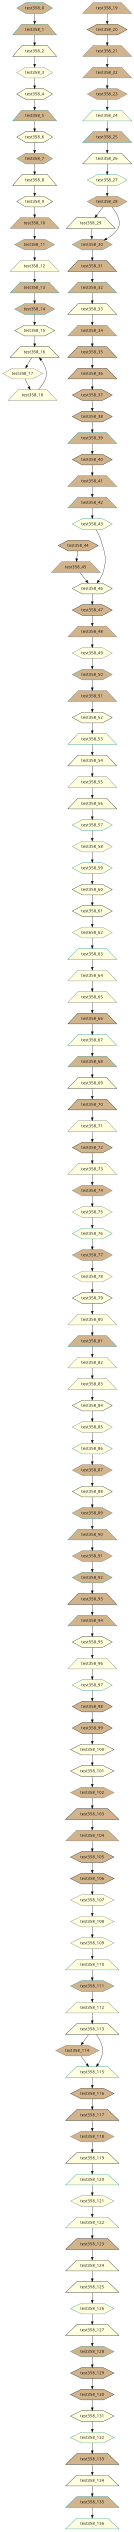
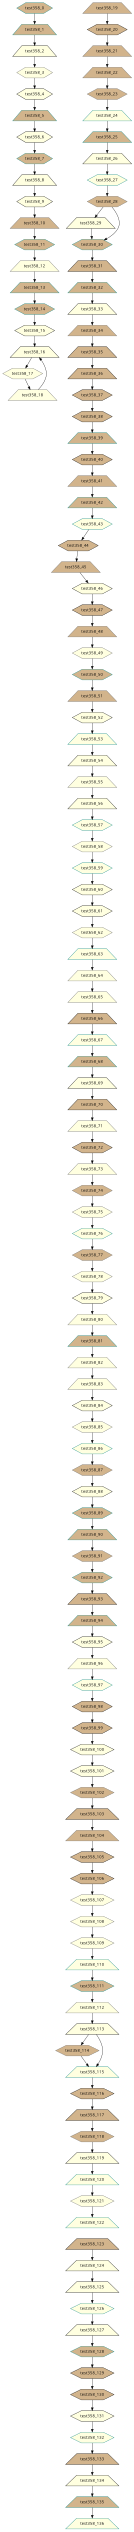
edge "test358_43" -> "test358_46": now "test358_43" -> "test358_44"
edge "test358_122" -> "test358_123": removed
